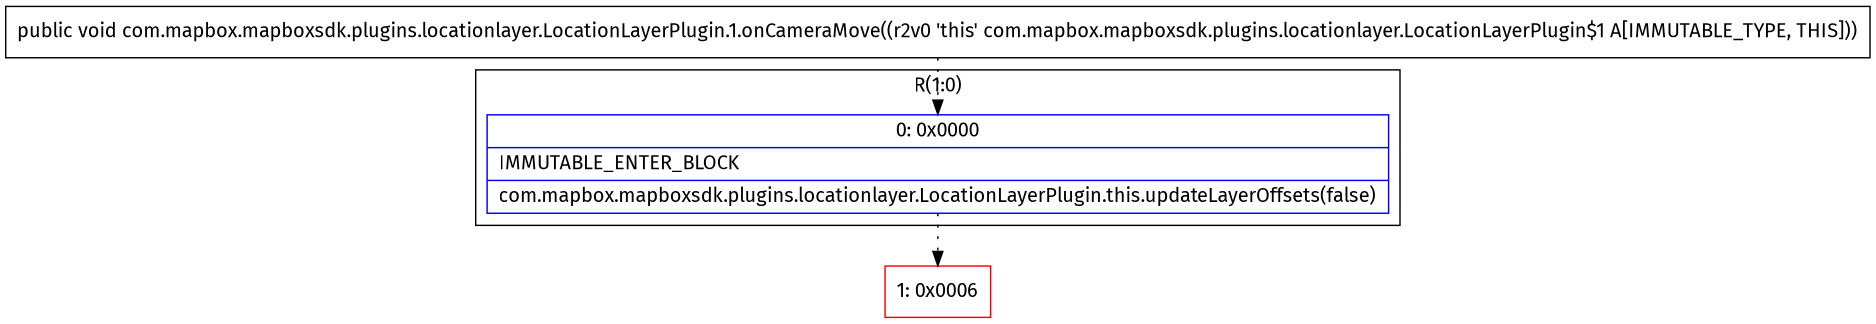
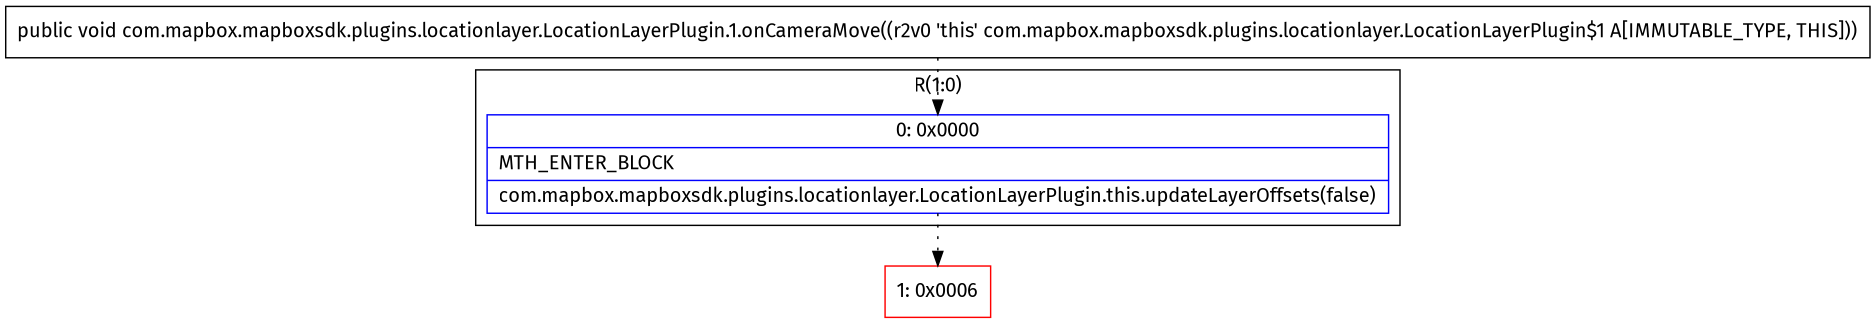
node "0: 0x0000": text "IMMUTABLE_ENTER_BLOCK" -> "MTH_ENTER_BLOCK"
